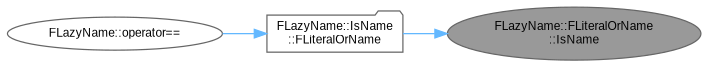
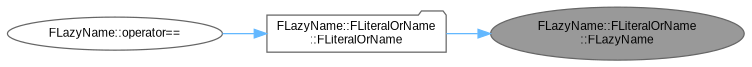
node "FLazyName::IsName ::FLiteralOrName": label "FLazyName::IsName ::FLiteralOrName" -> "FLazyName::FLiteralOrName ::FLiteralOrName"
node "FLazyName::FLiteralOrName ::IsName": label "FLazyName::FLiteralOrName ::IsName" -> "FLazyName::FLiteralOrName ::FLazyName"
